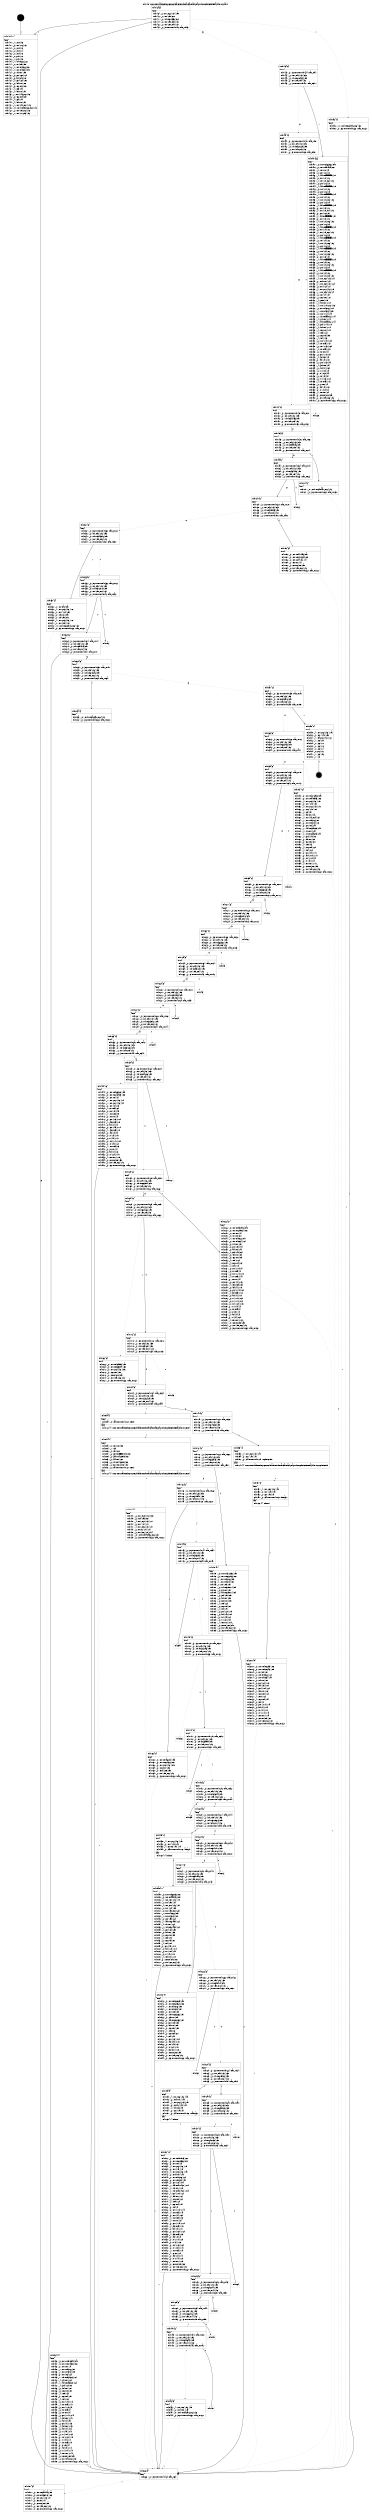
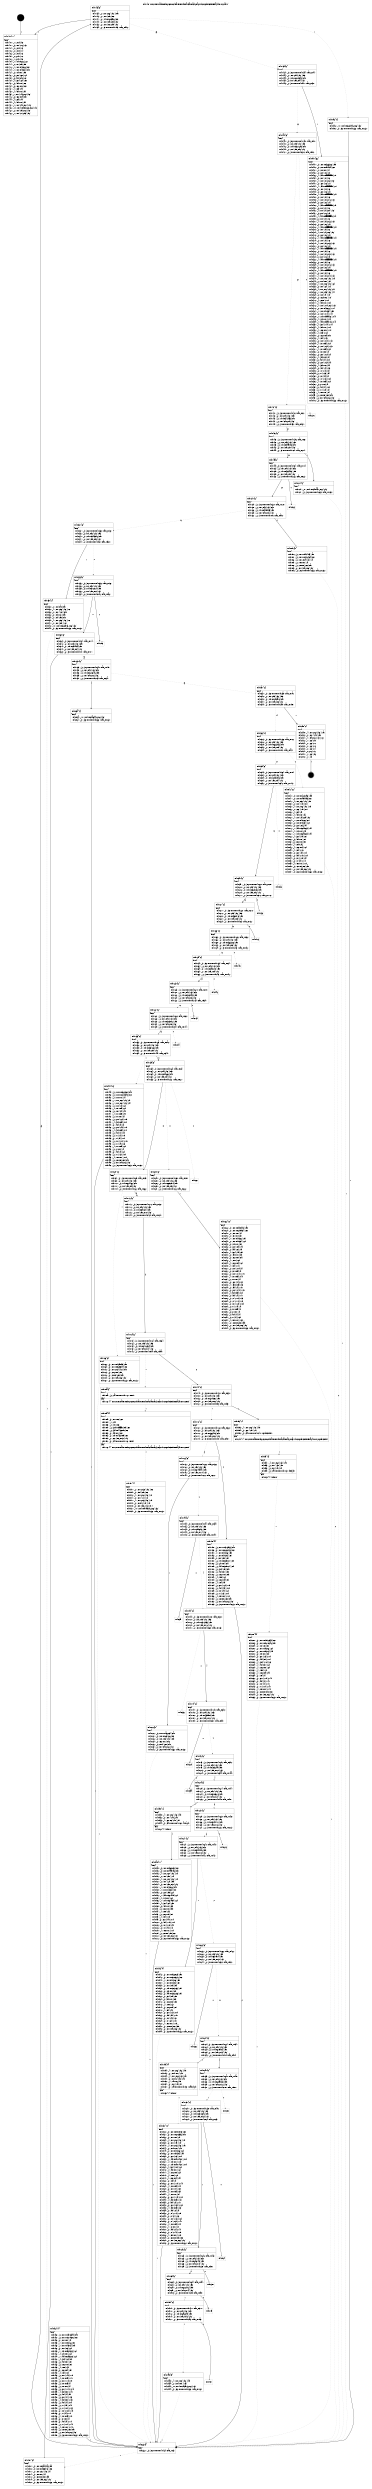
edge "0x4016bf [28]" -> "0x402261": style bold -> dotted
edge "0x4016db [28]" -> "0x4016f7 [28]": now "0x4016bf [28]" -> "0x4016f7 [28]"
node "0x40243b": removed
edge "0x401ff1 [15]" -> "0x402000 [90]": style bold -> dotted
